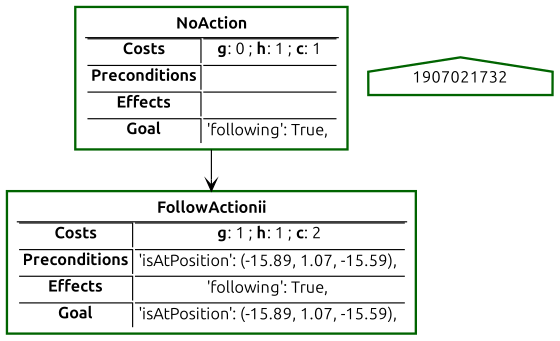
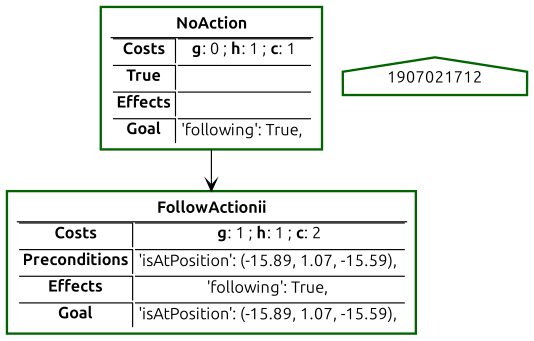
node "NoAction": text "Preconditions" -> "True"
node "1907021732": label "1907021732" -> "1907021712"
